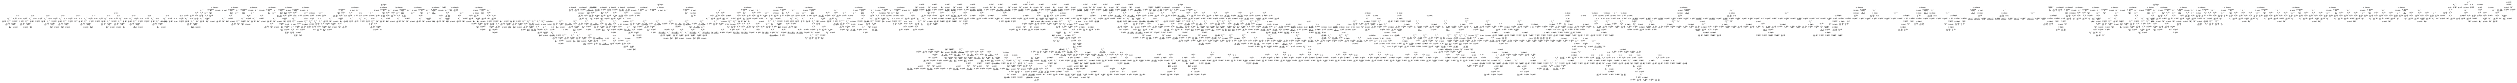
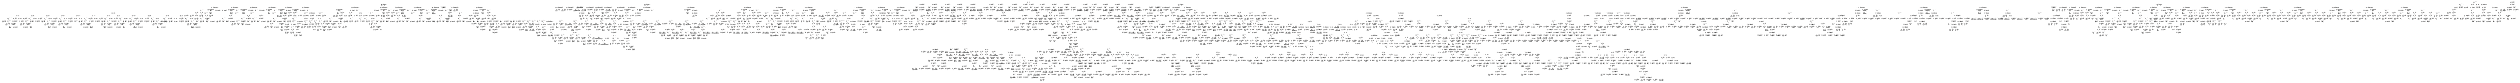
node "348420": removed
